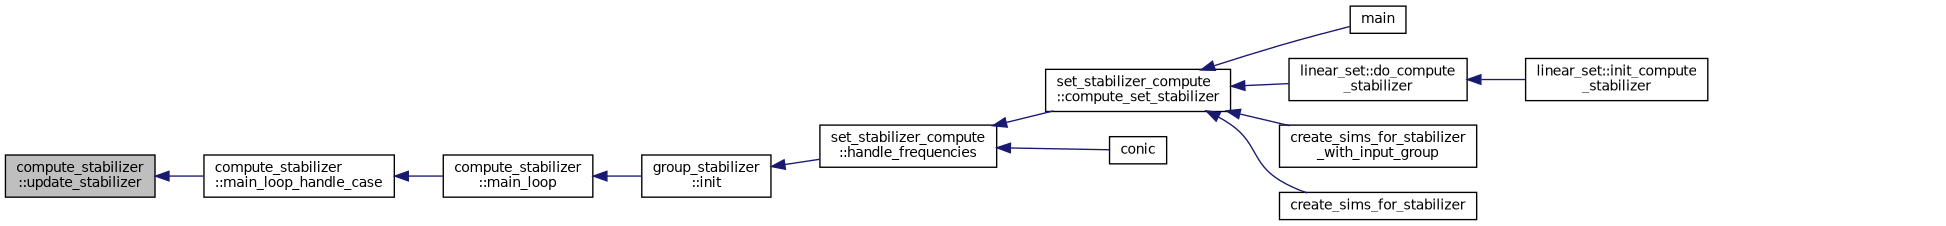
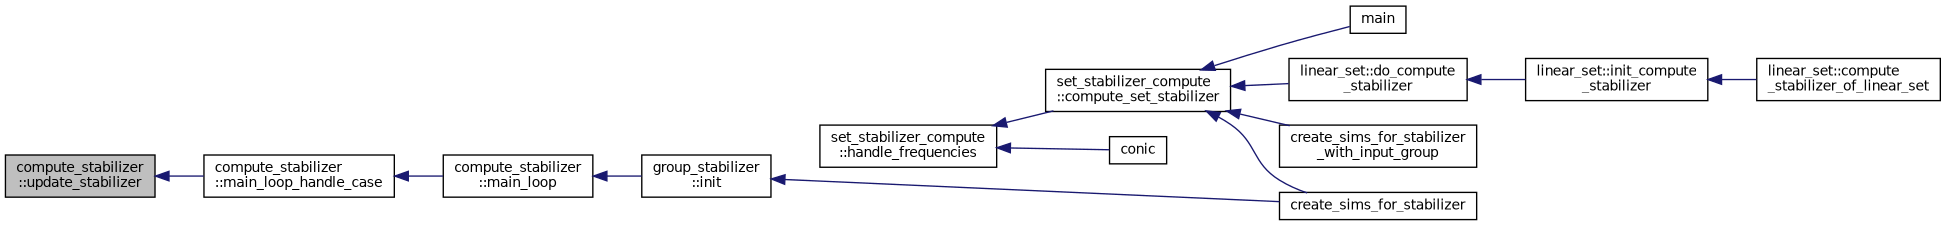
node "linear_set::compute _stabilizer_of_linear_set": added
edge "set_stabilizer_compute ::handle_frequencies" -> "group_stabilizer ::init": now "create_sims_for_stabilizer" -> "group_stabilizer ::init"
